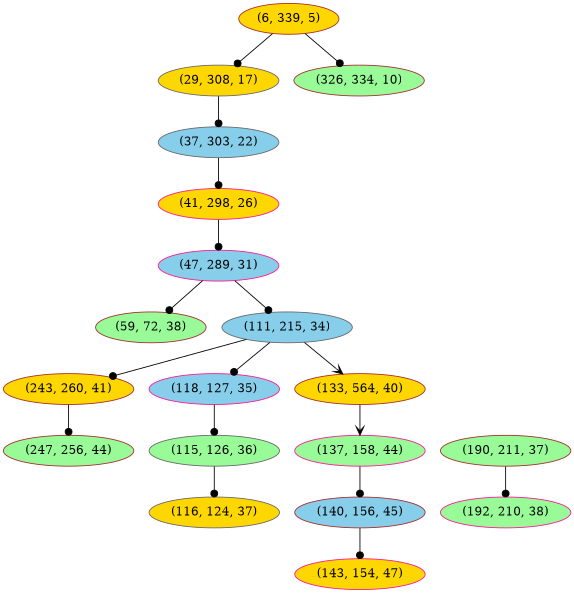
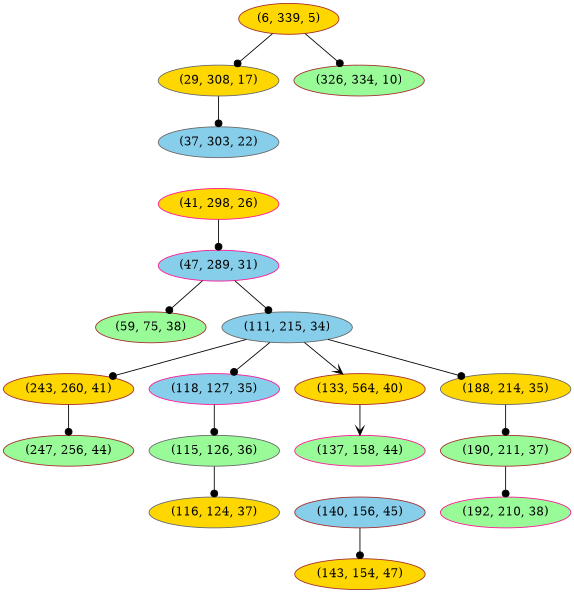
edge "(37, 303, 22)" -> "(41, 298, 26)": removed
node "(59, 72, 38)": label "(59, 72, 38)" -> "(59, 75, 38)"
node "(188, 214, 35)": added
edge "(137, 158, 44)" -> "(140, 156, 45)": removed
node "(143, 154, 47)": color deeppink -> brown
